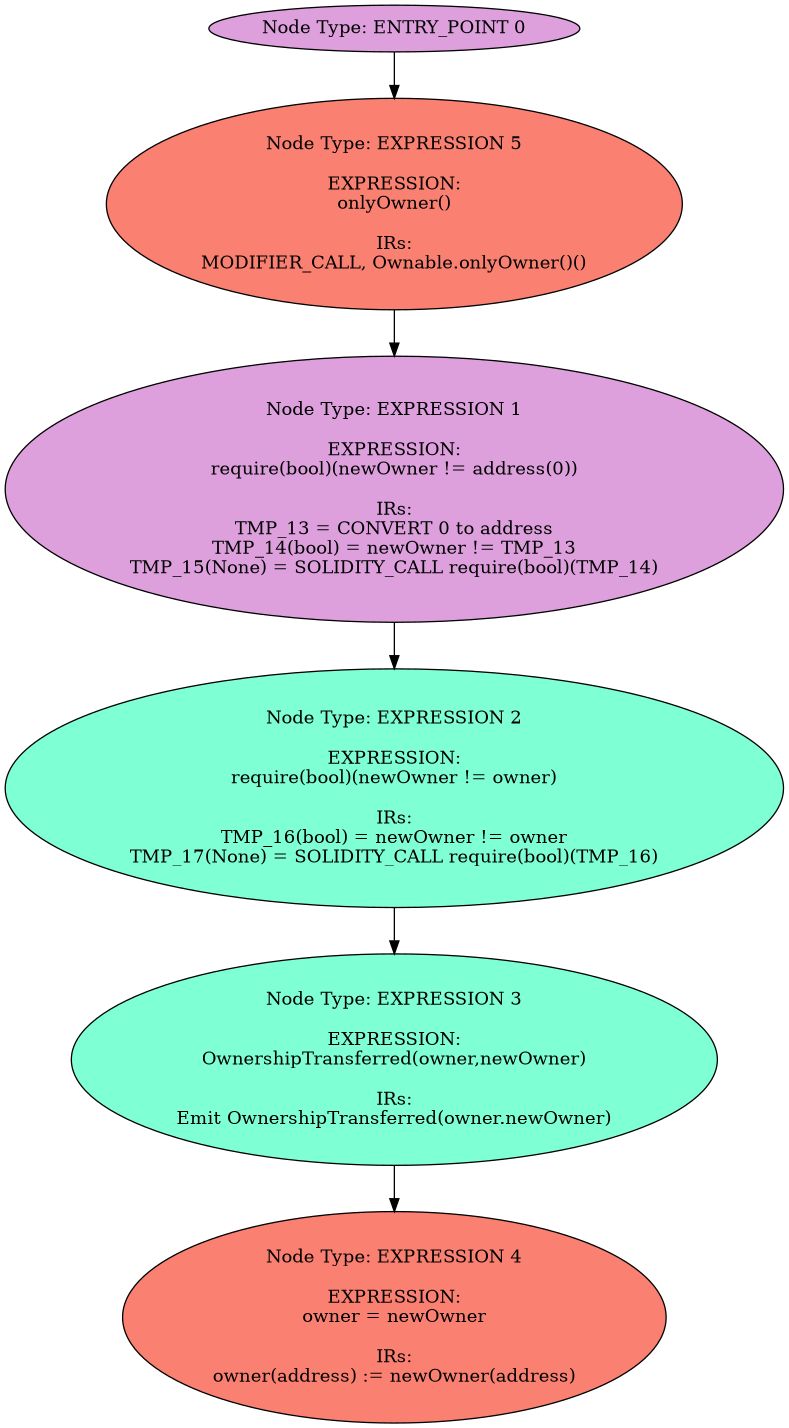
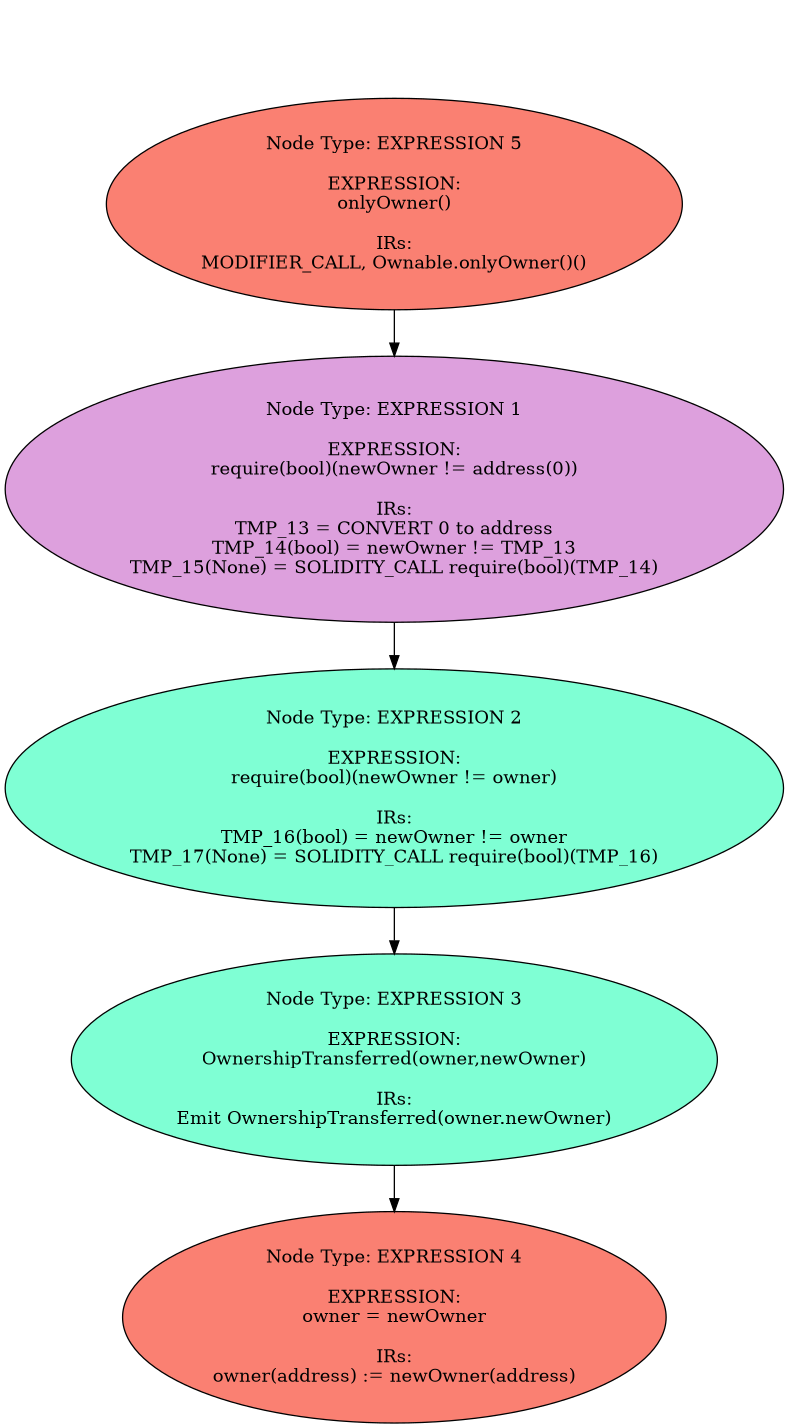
node "Node Type: ENTRY_POINT 0": removed
